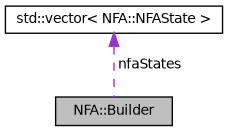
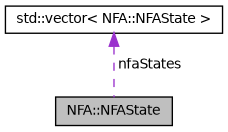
node "NFA::Builder": label "NFA::Builder" -> "NFA::NFAState"
